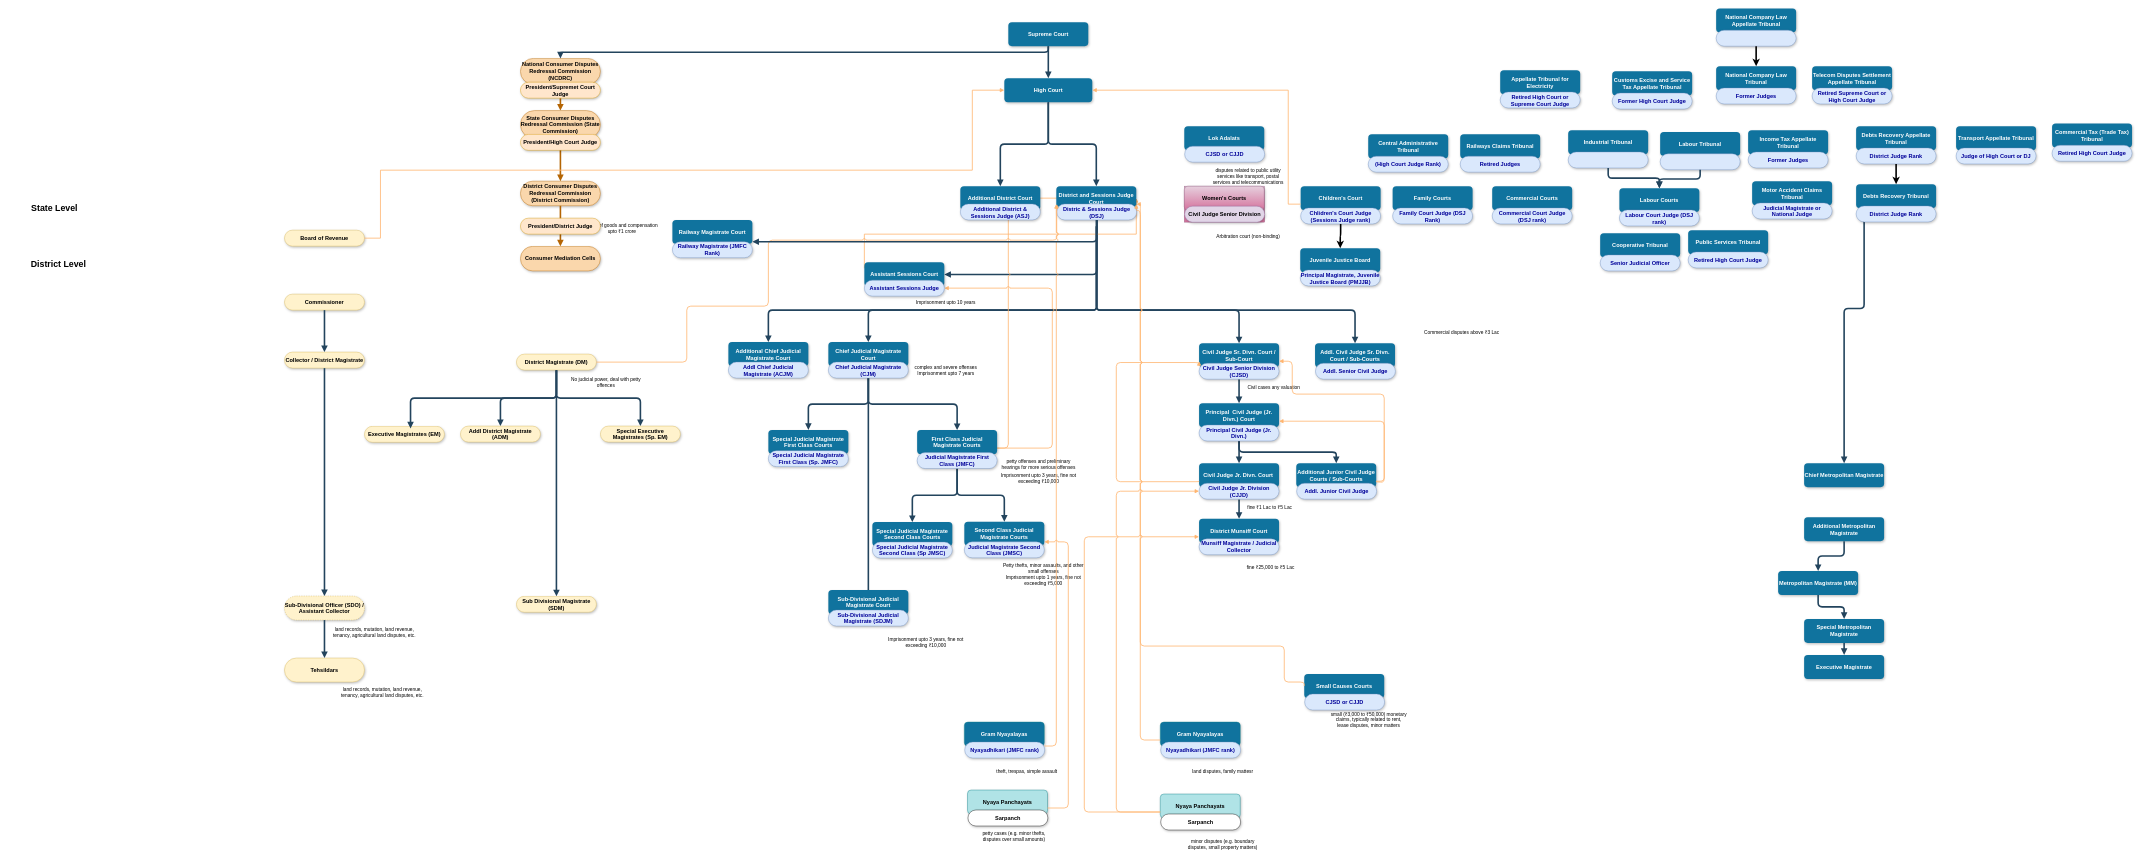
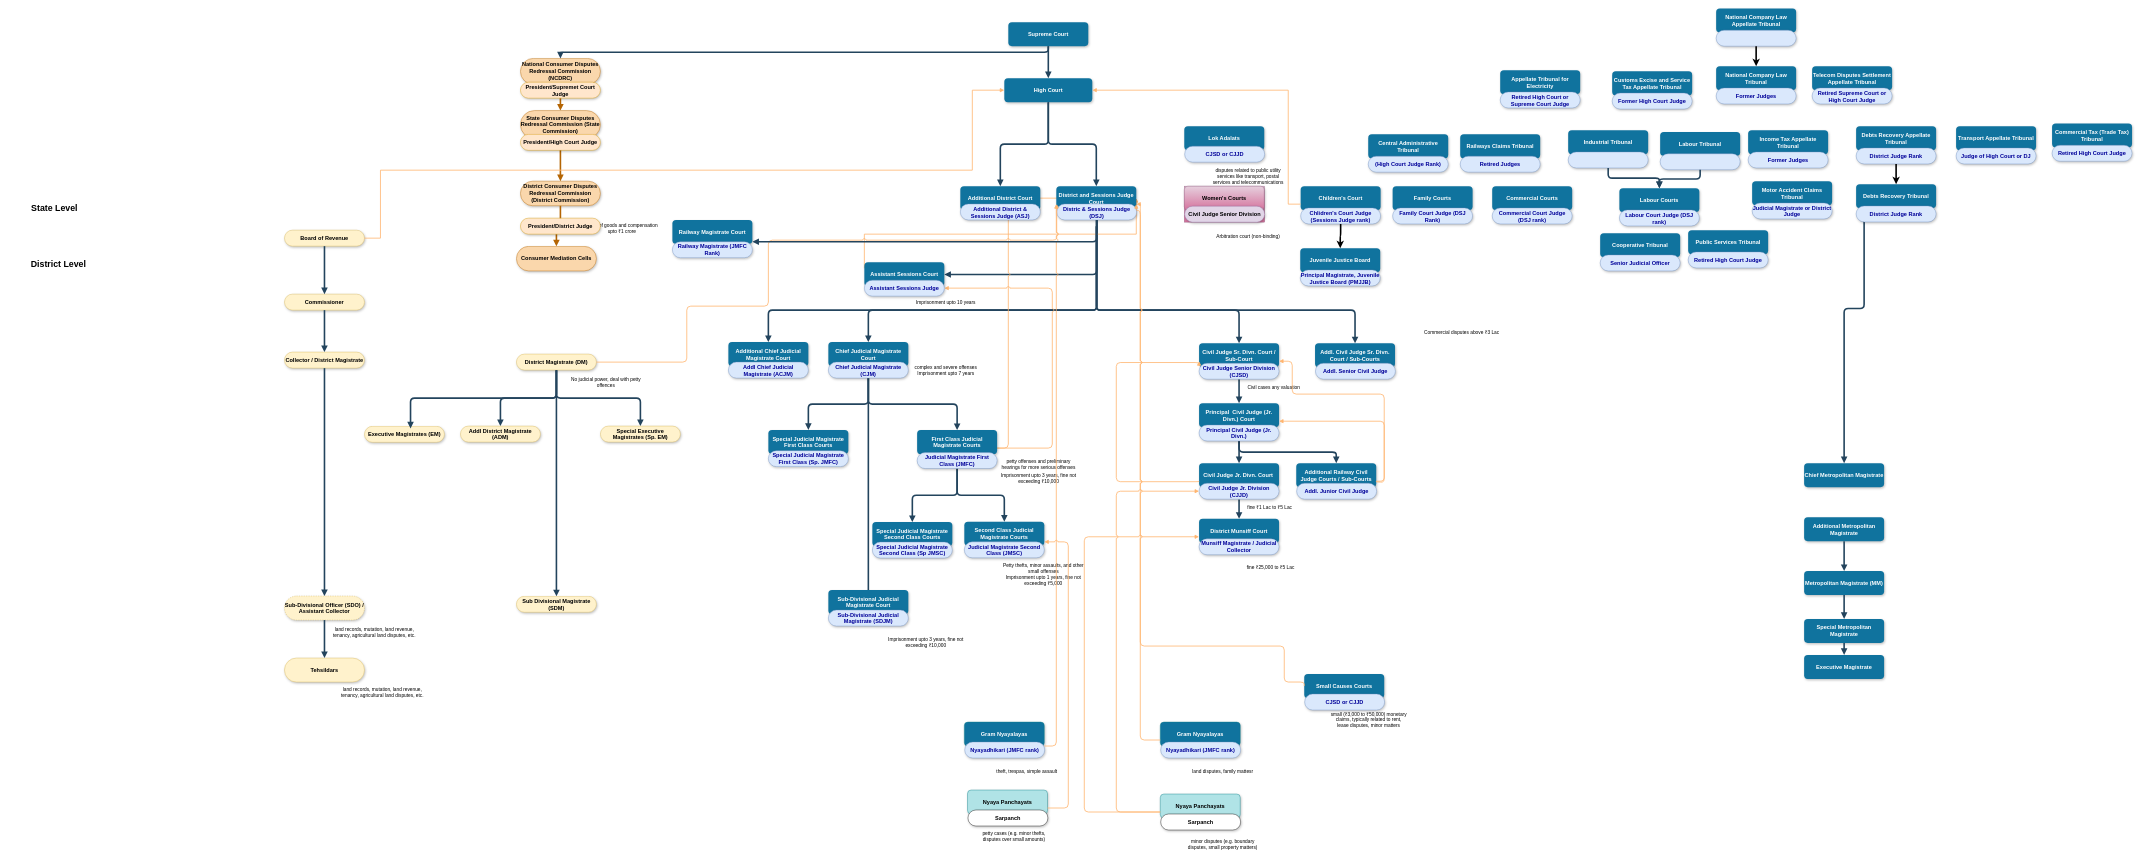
node "Judicial Magistrate or National Judge": label "Judicial Magistrate or National Judge" -> "Judicial Magistrate or District Judge"
node "Consumer Mediation Cells": moved (560, 259) -> (556, 259)
edge "Board of Revenue" -> "Commissioner": added
node "Additional Junior Civil Judge Courts / Sub-Courts": label "Additional Junior Civil Judge Courts / Sub-Courts" -> "Additional Railway Civil Judge Courts / Sub-Courts"
node "Metropolitan Magistrate (MM)": moved (1818, 583) -> (1844, 583)
